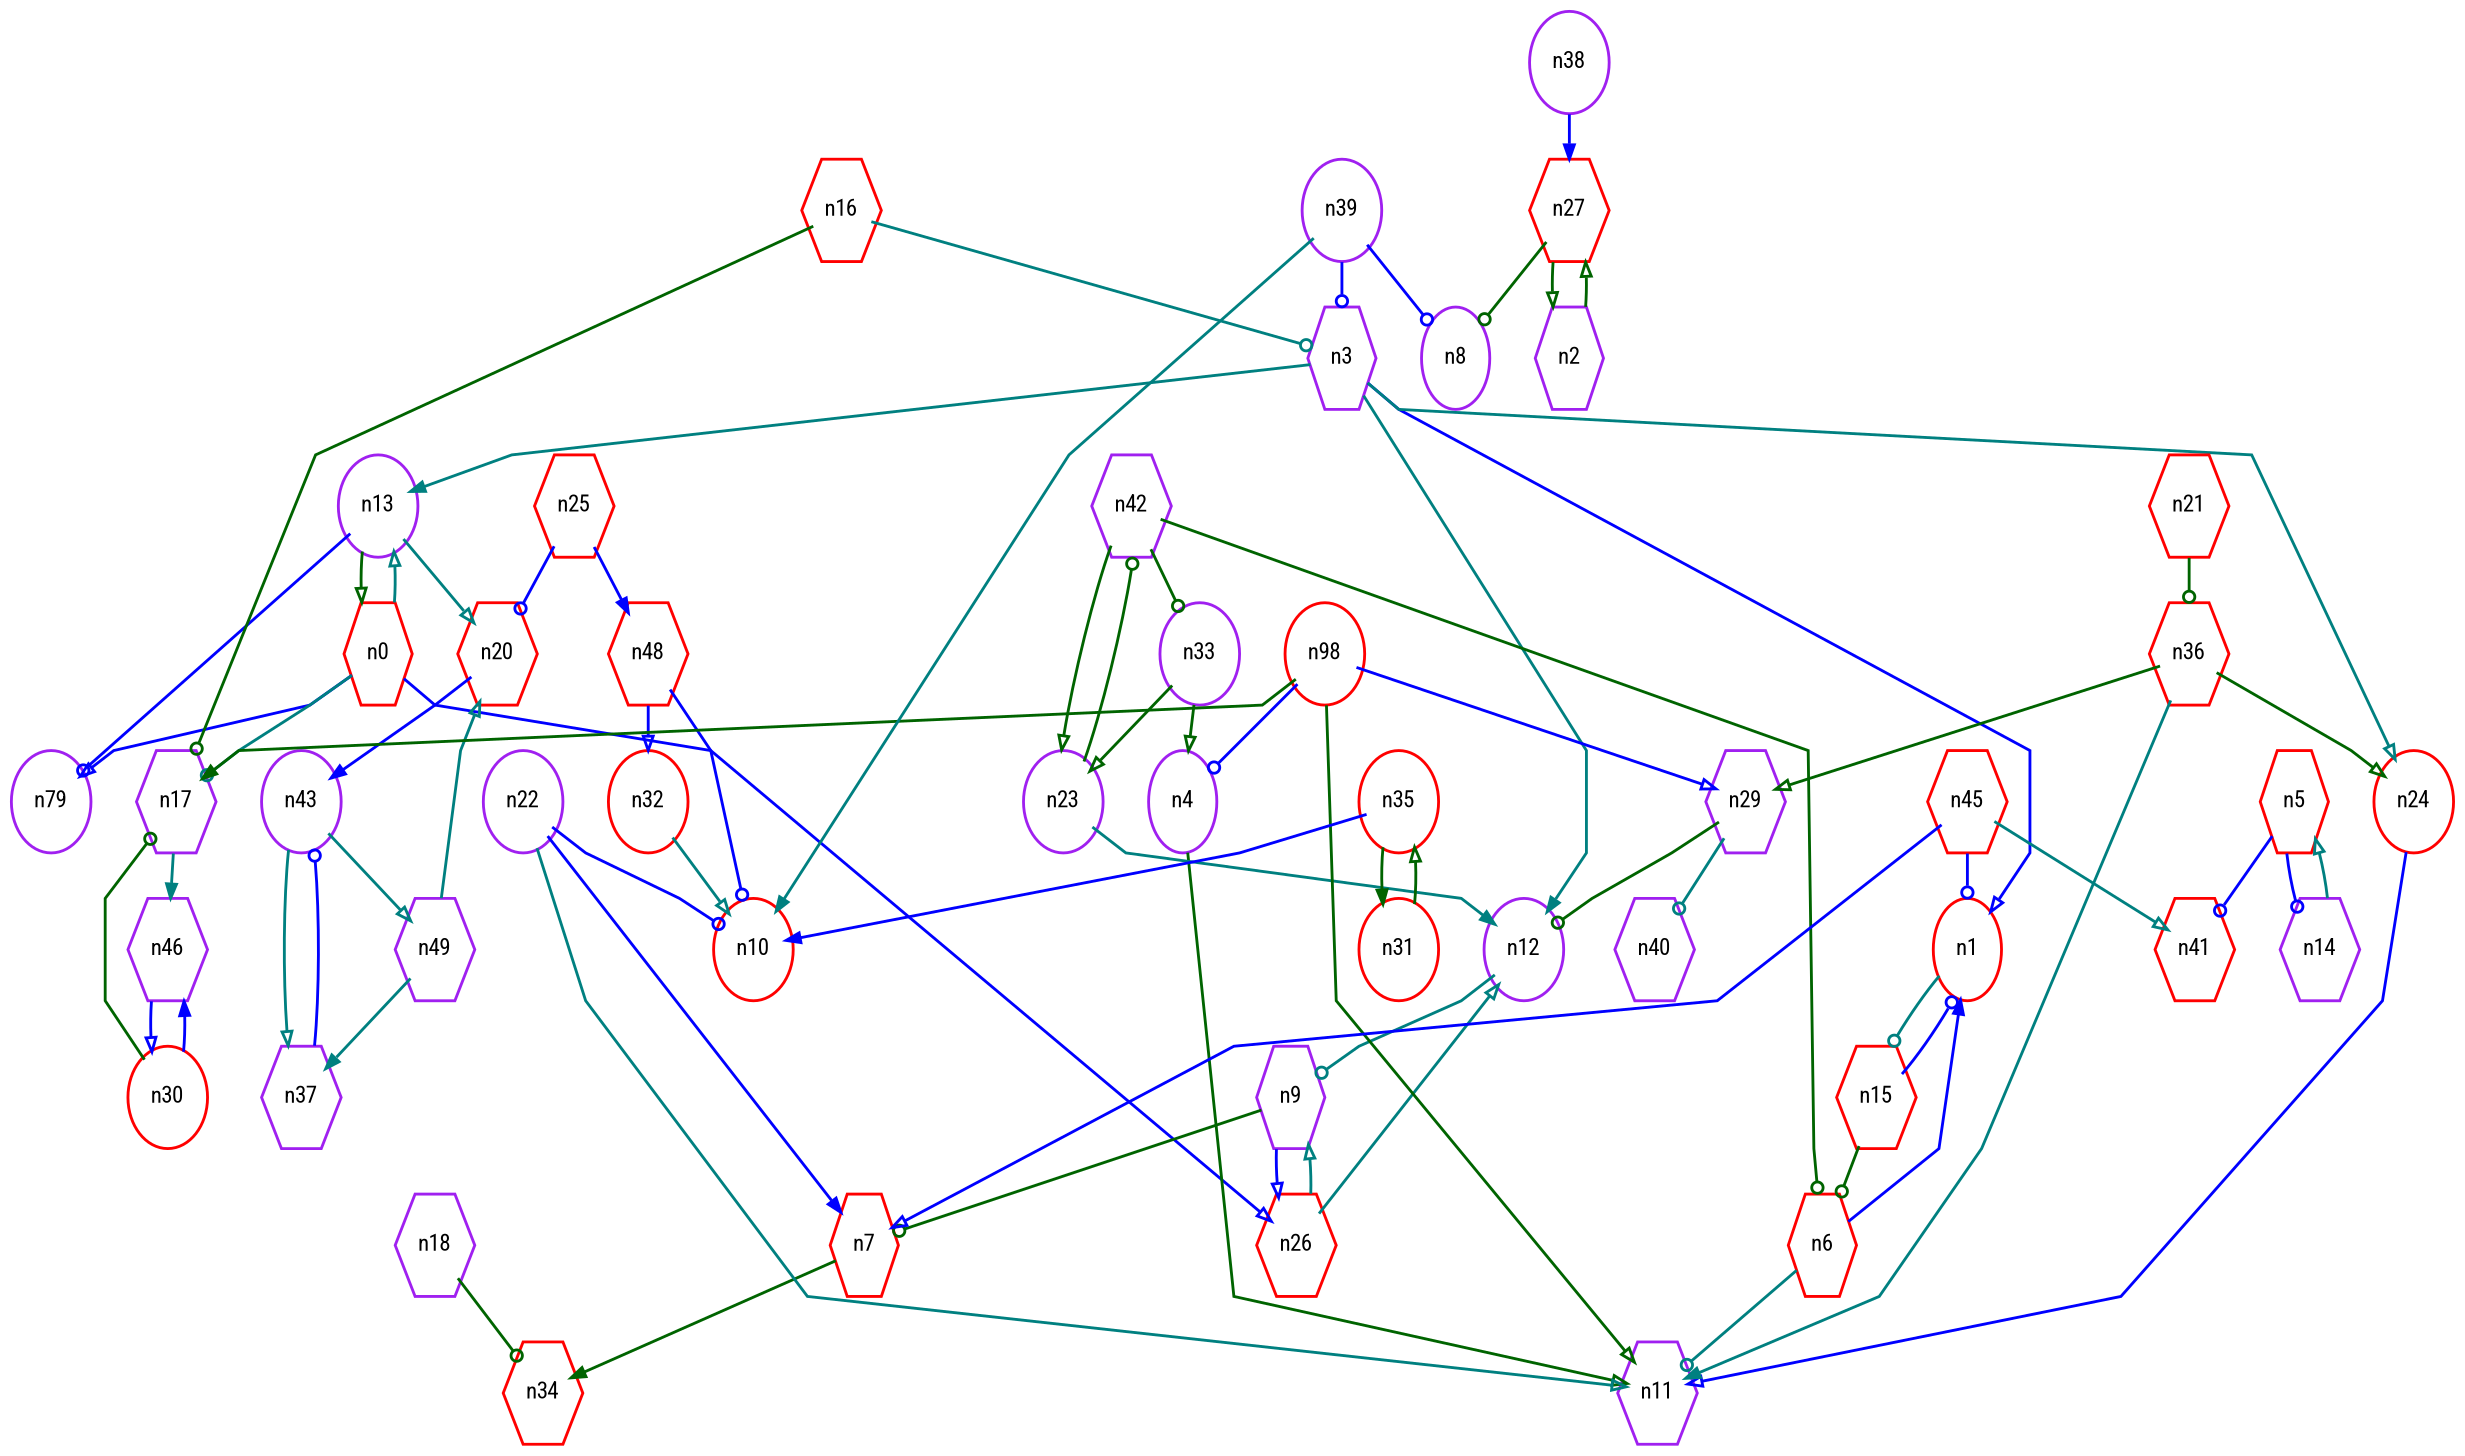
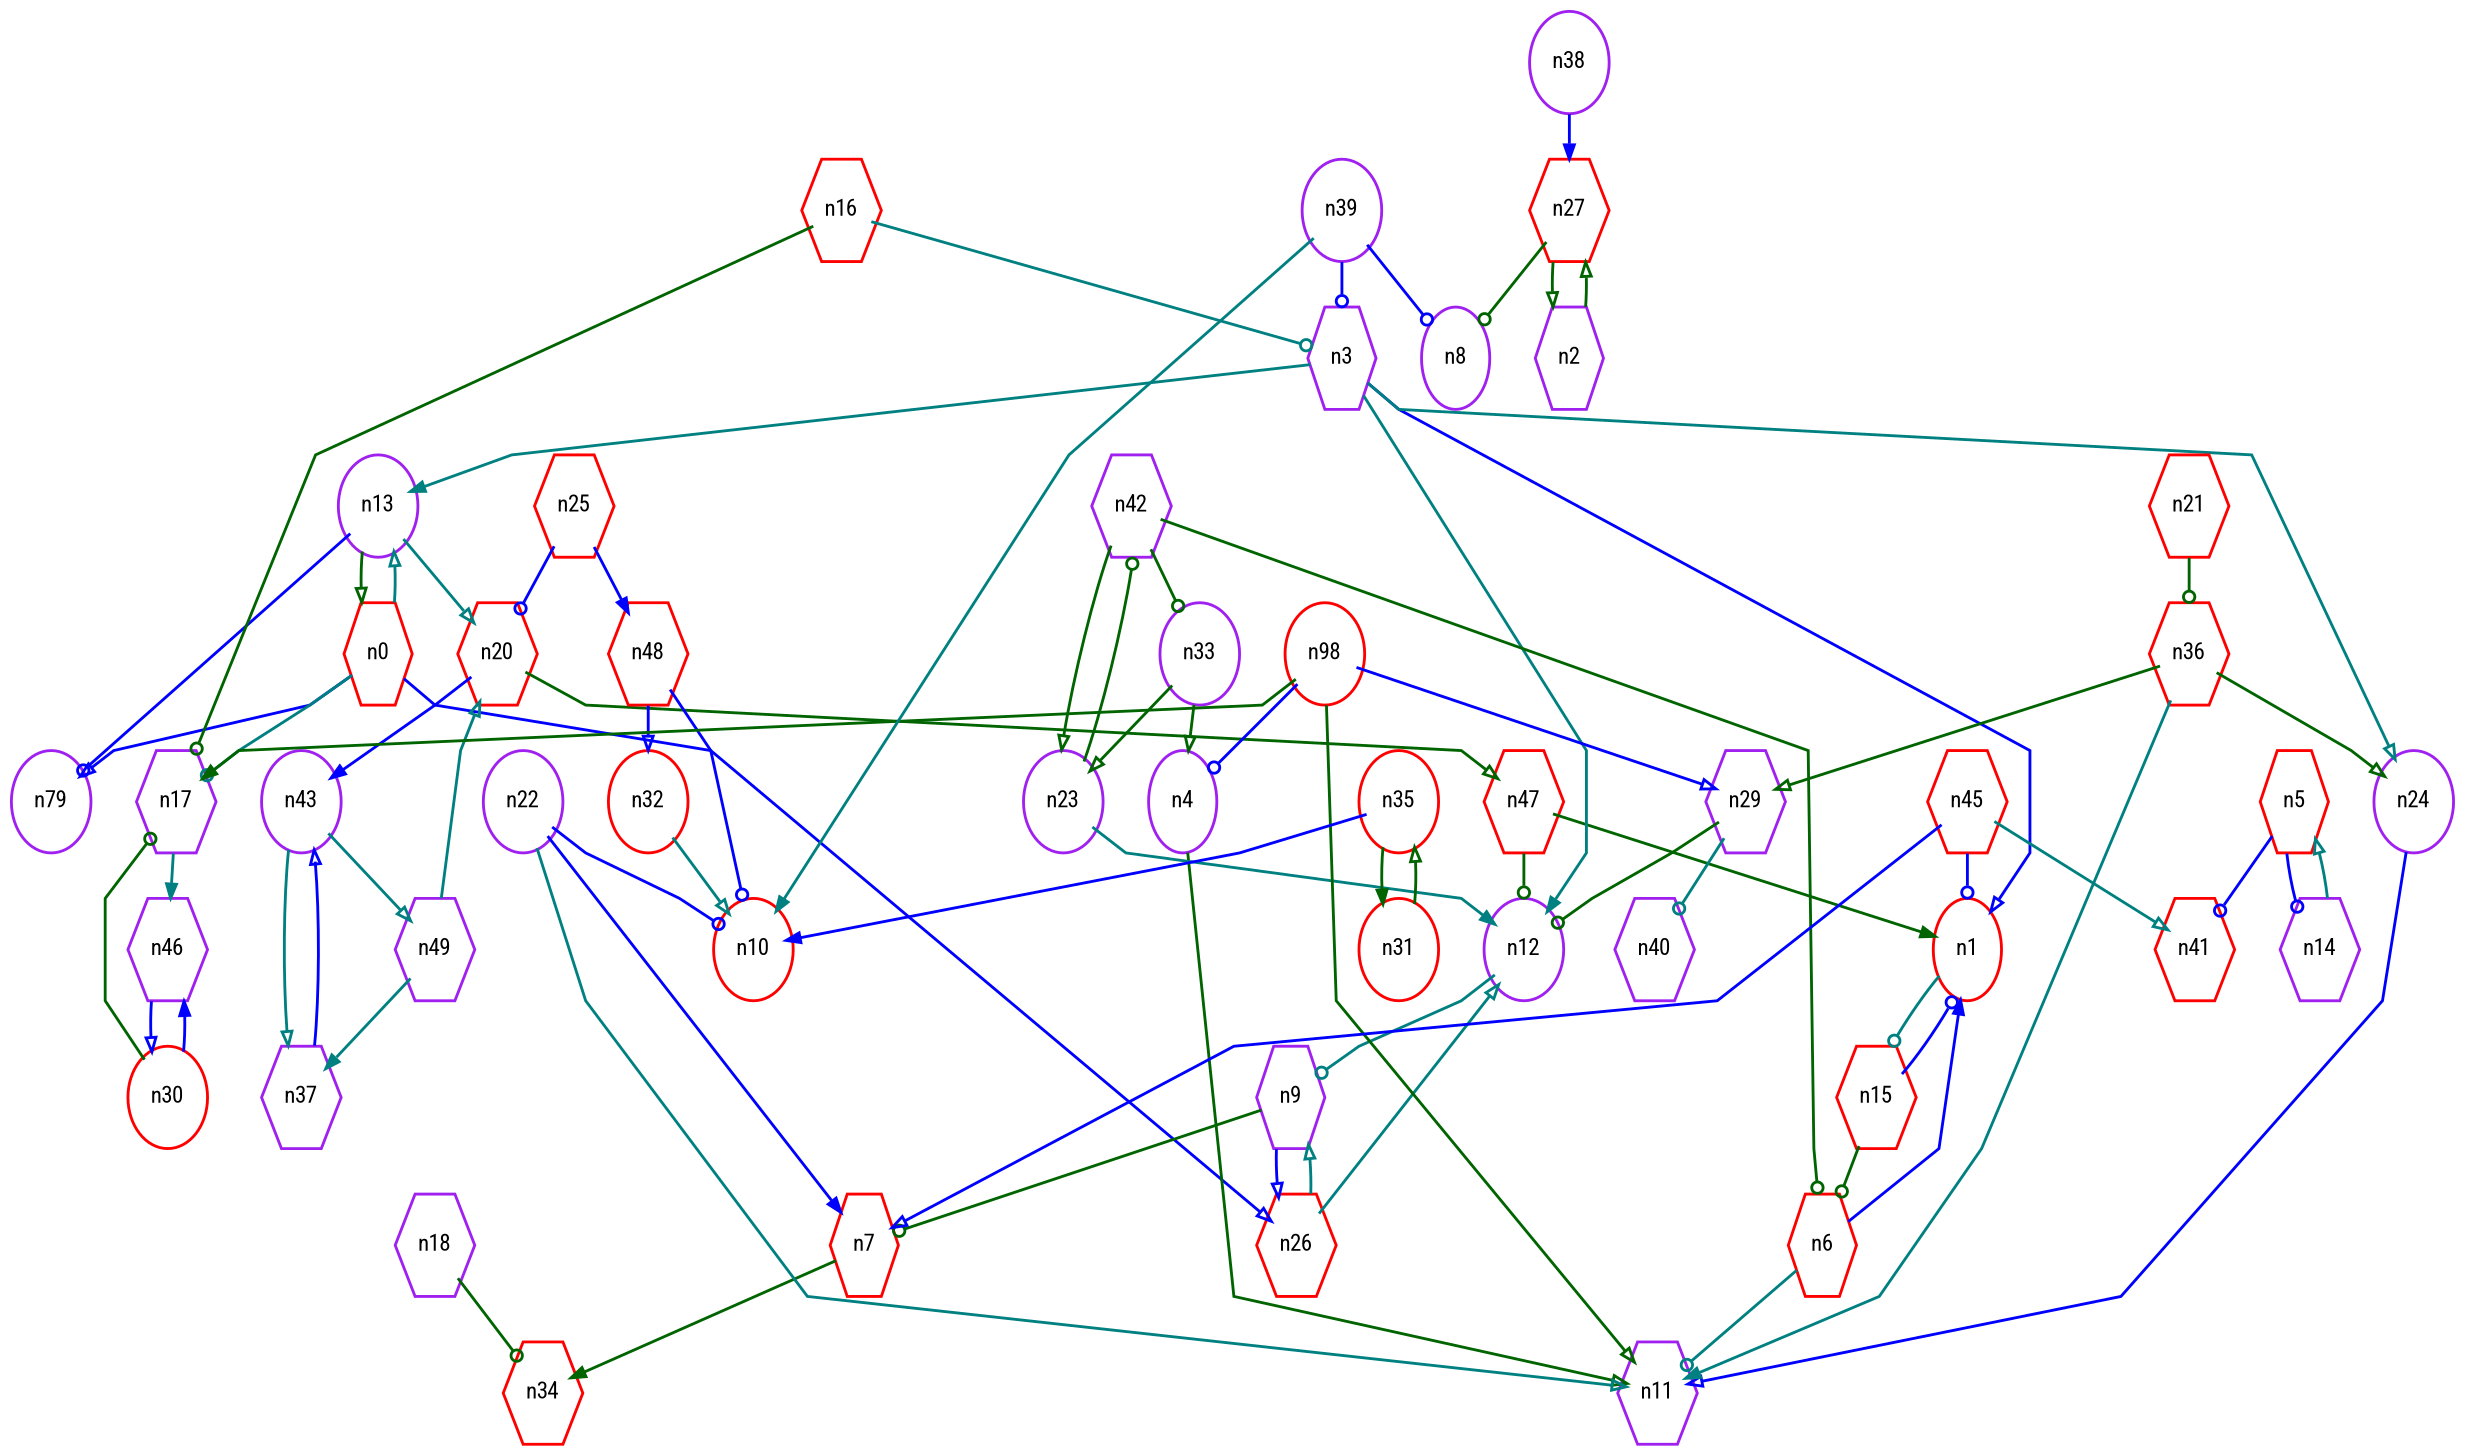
node "n47": added
node "n24": color red -> purple
edge "n37" -> "n43": arrowhead odot -> onormal
